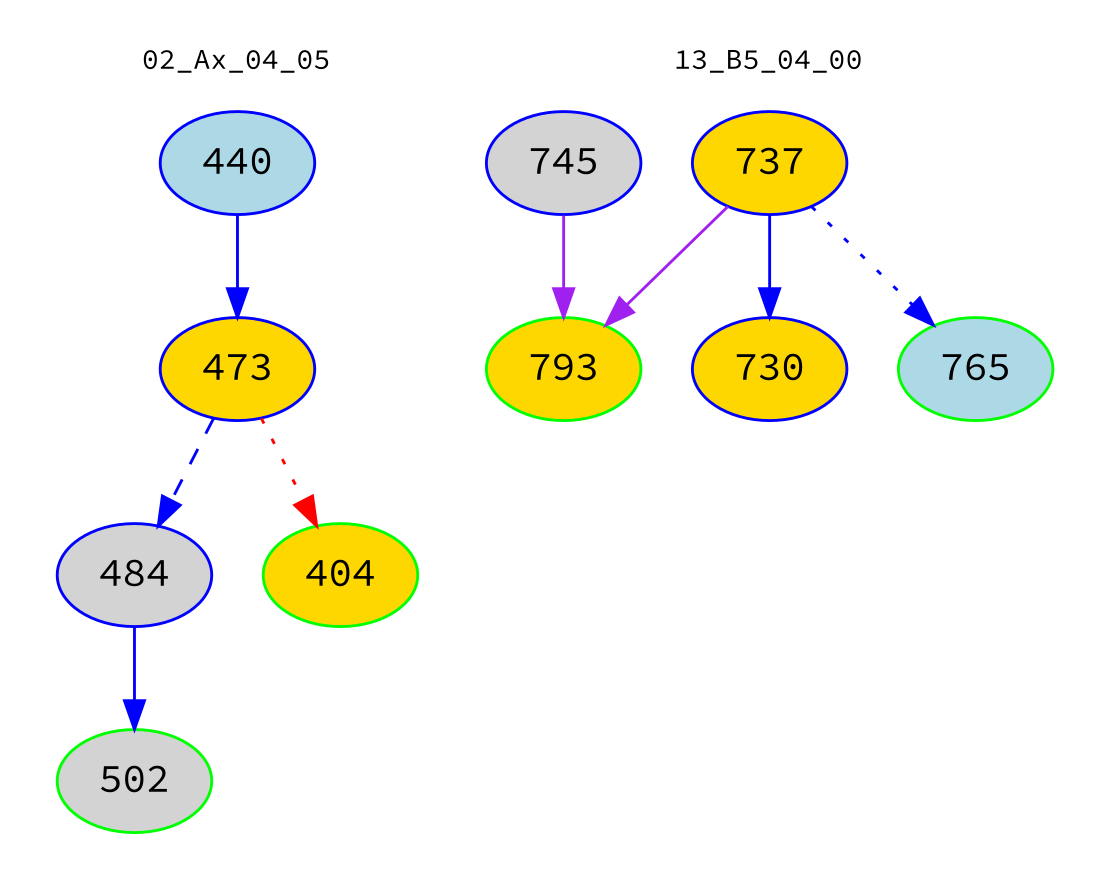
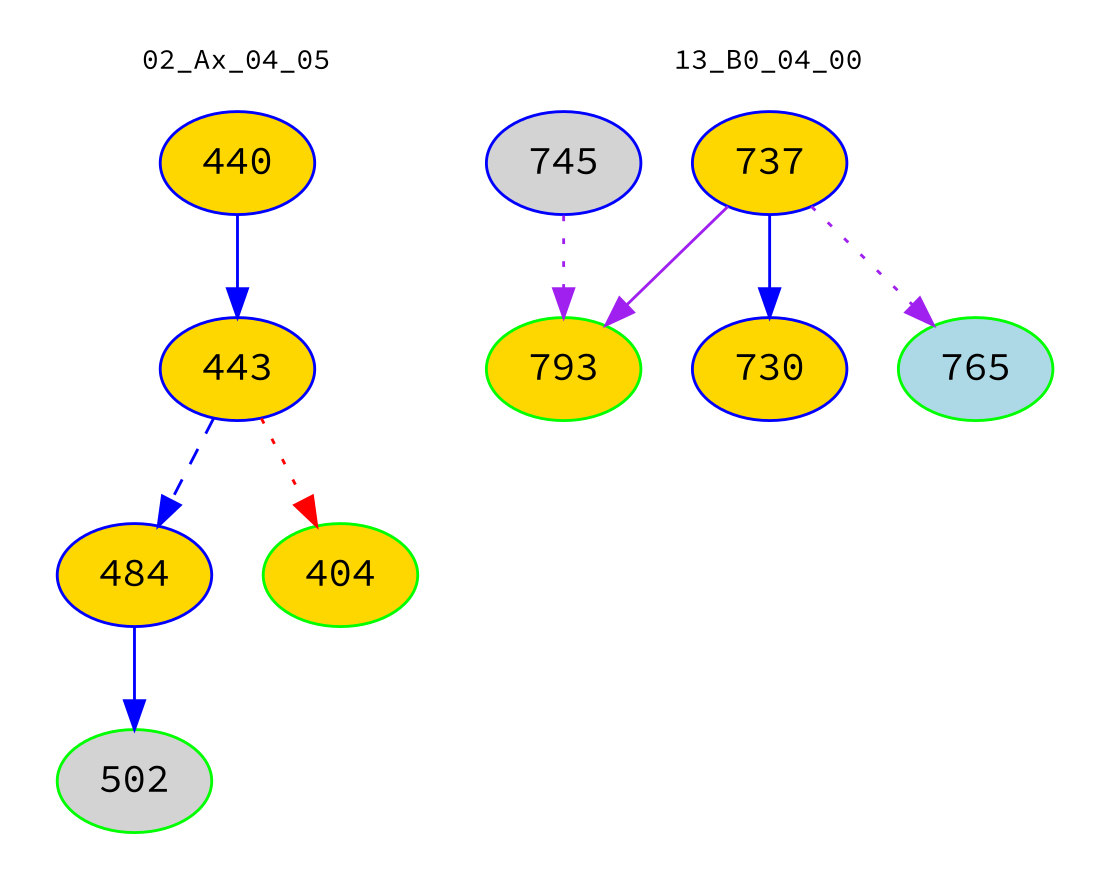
cluster "13_B5_04_00": label "13_B5_04_00" -> "13_B0_04_00"
node "440": fillcolor lightblue -> gold
edge "745" -> "793": style solid -> dotted
edge "737" -> "765": color blue -> purple
node "473": label "473" -> "443"
node "484": fillcolor lightgrey -> gold
